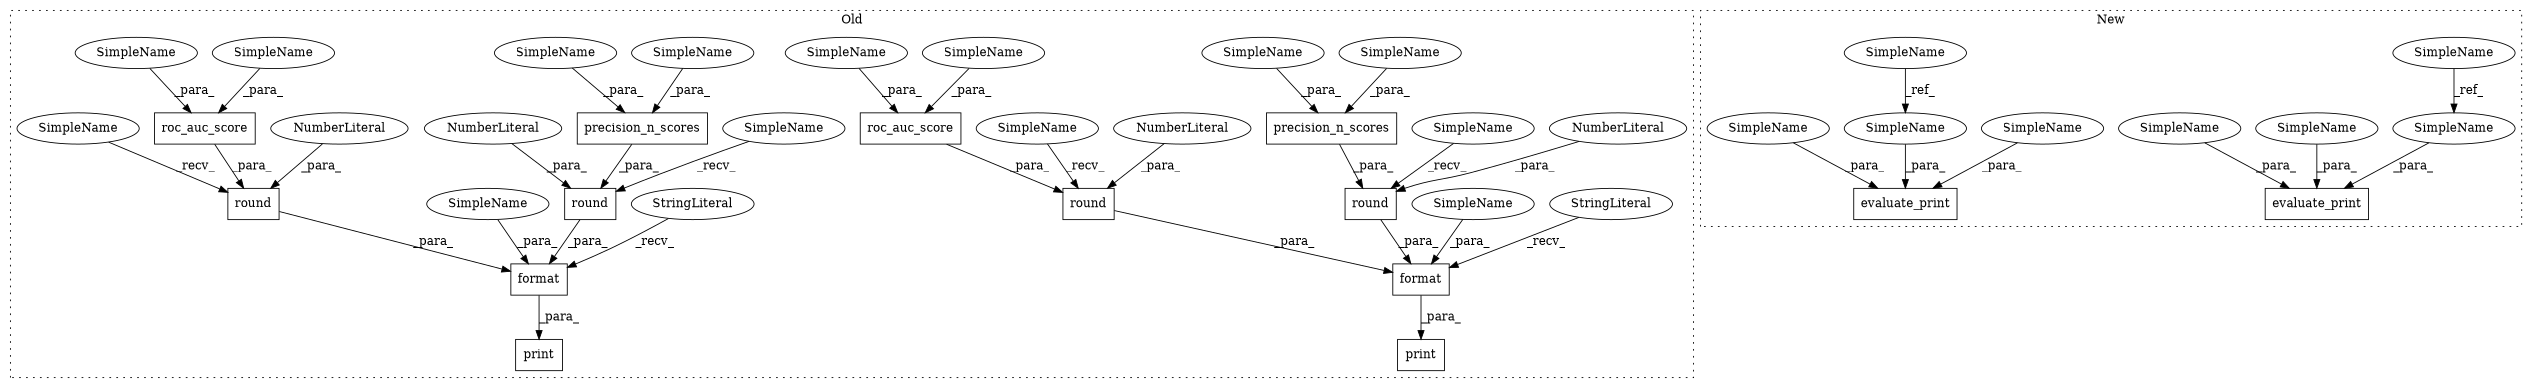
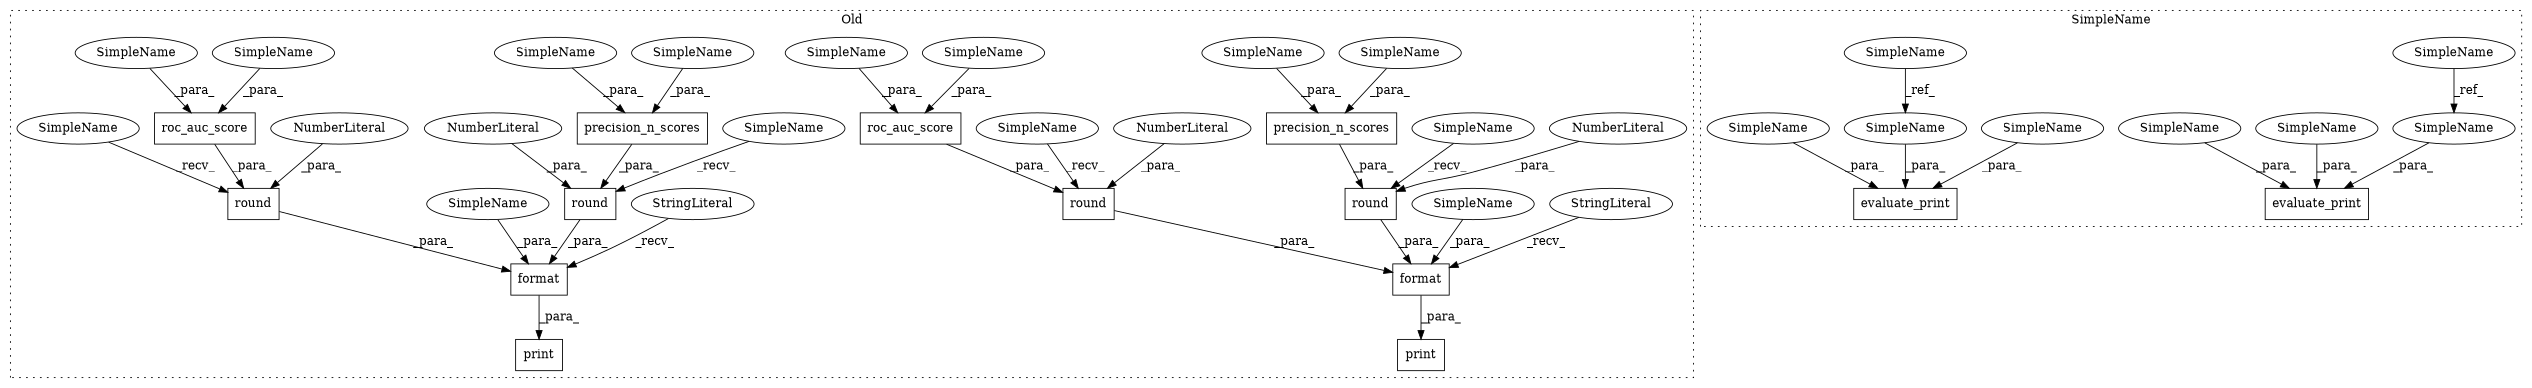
cluster "New": label "New" -> "SimpleName"
